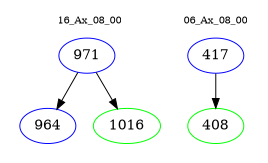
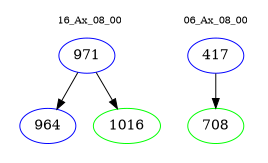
node "408": label "408" -> "708"
